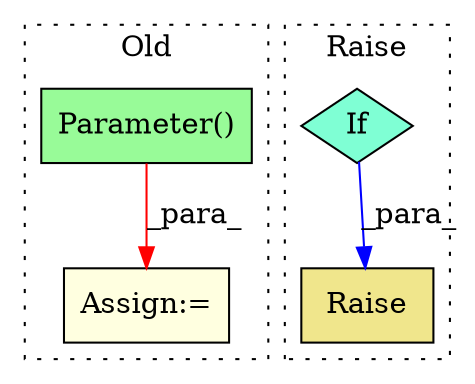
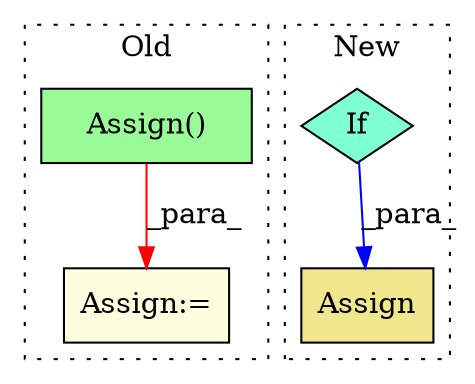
cluster "Raise": label "Raise" -> "New"
node "Parameter()": label "Parameter()" -> "Assign()"
node "Raise": label "Raise" -> "Assign"
